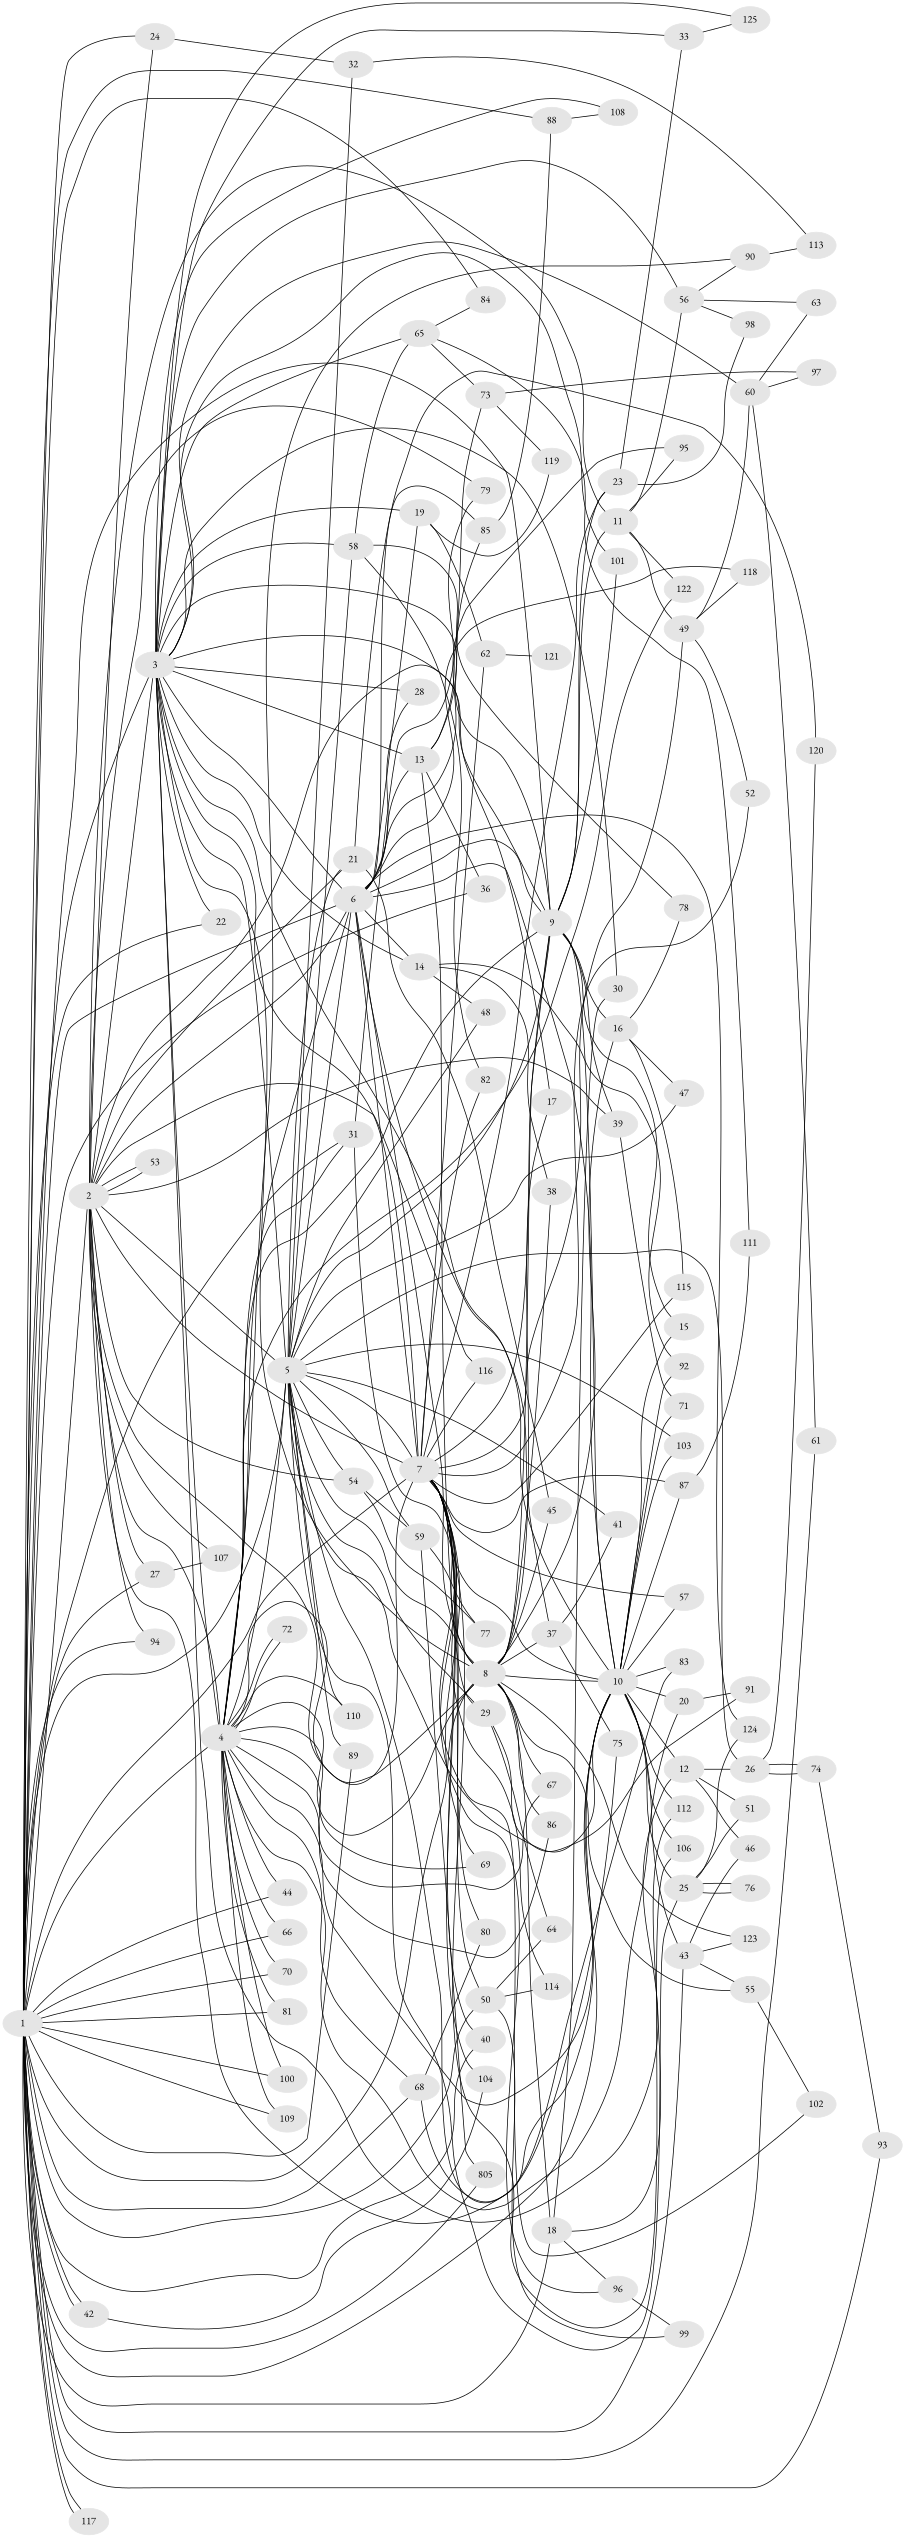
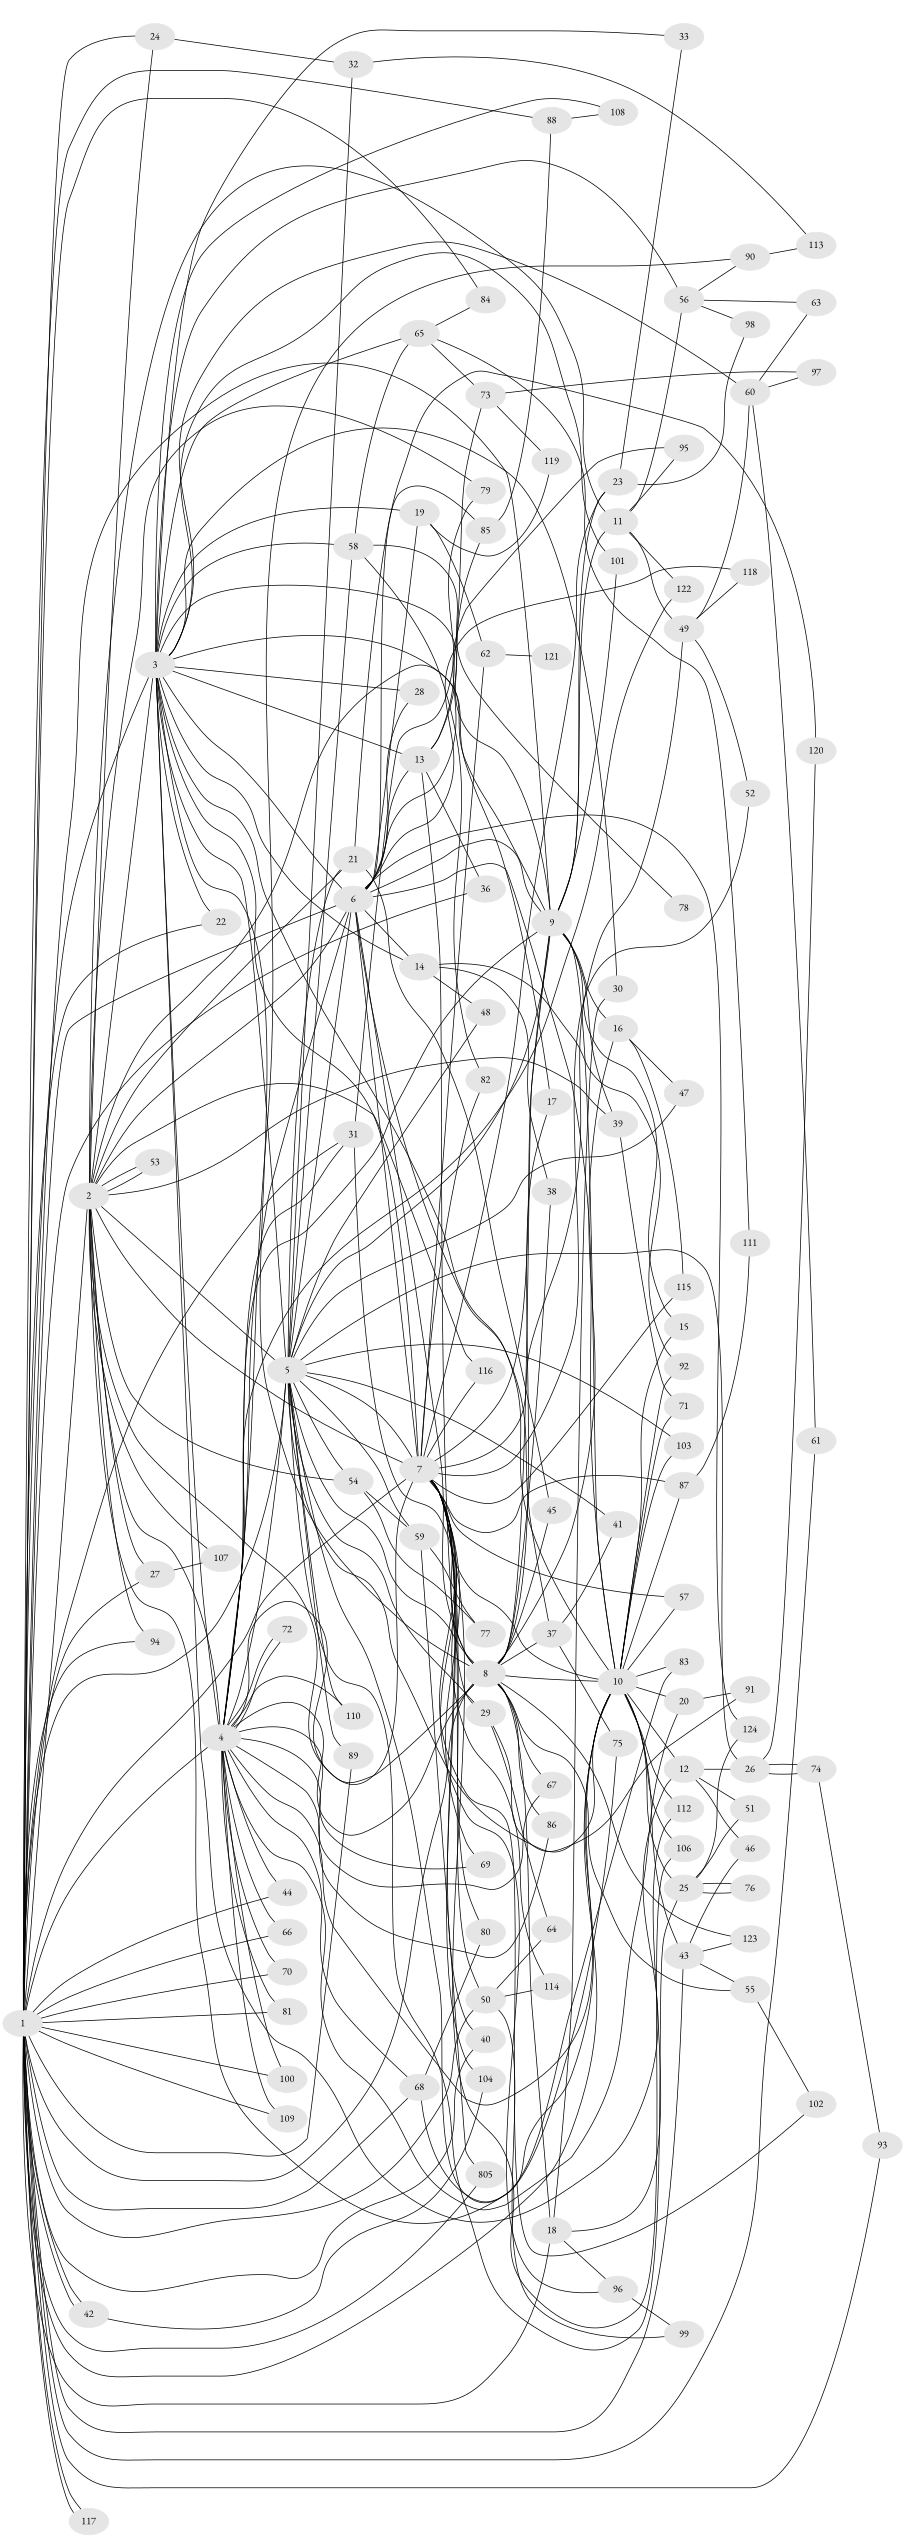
node "125": removed
edge "78" -- "16": removed
